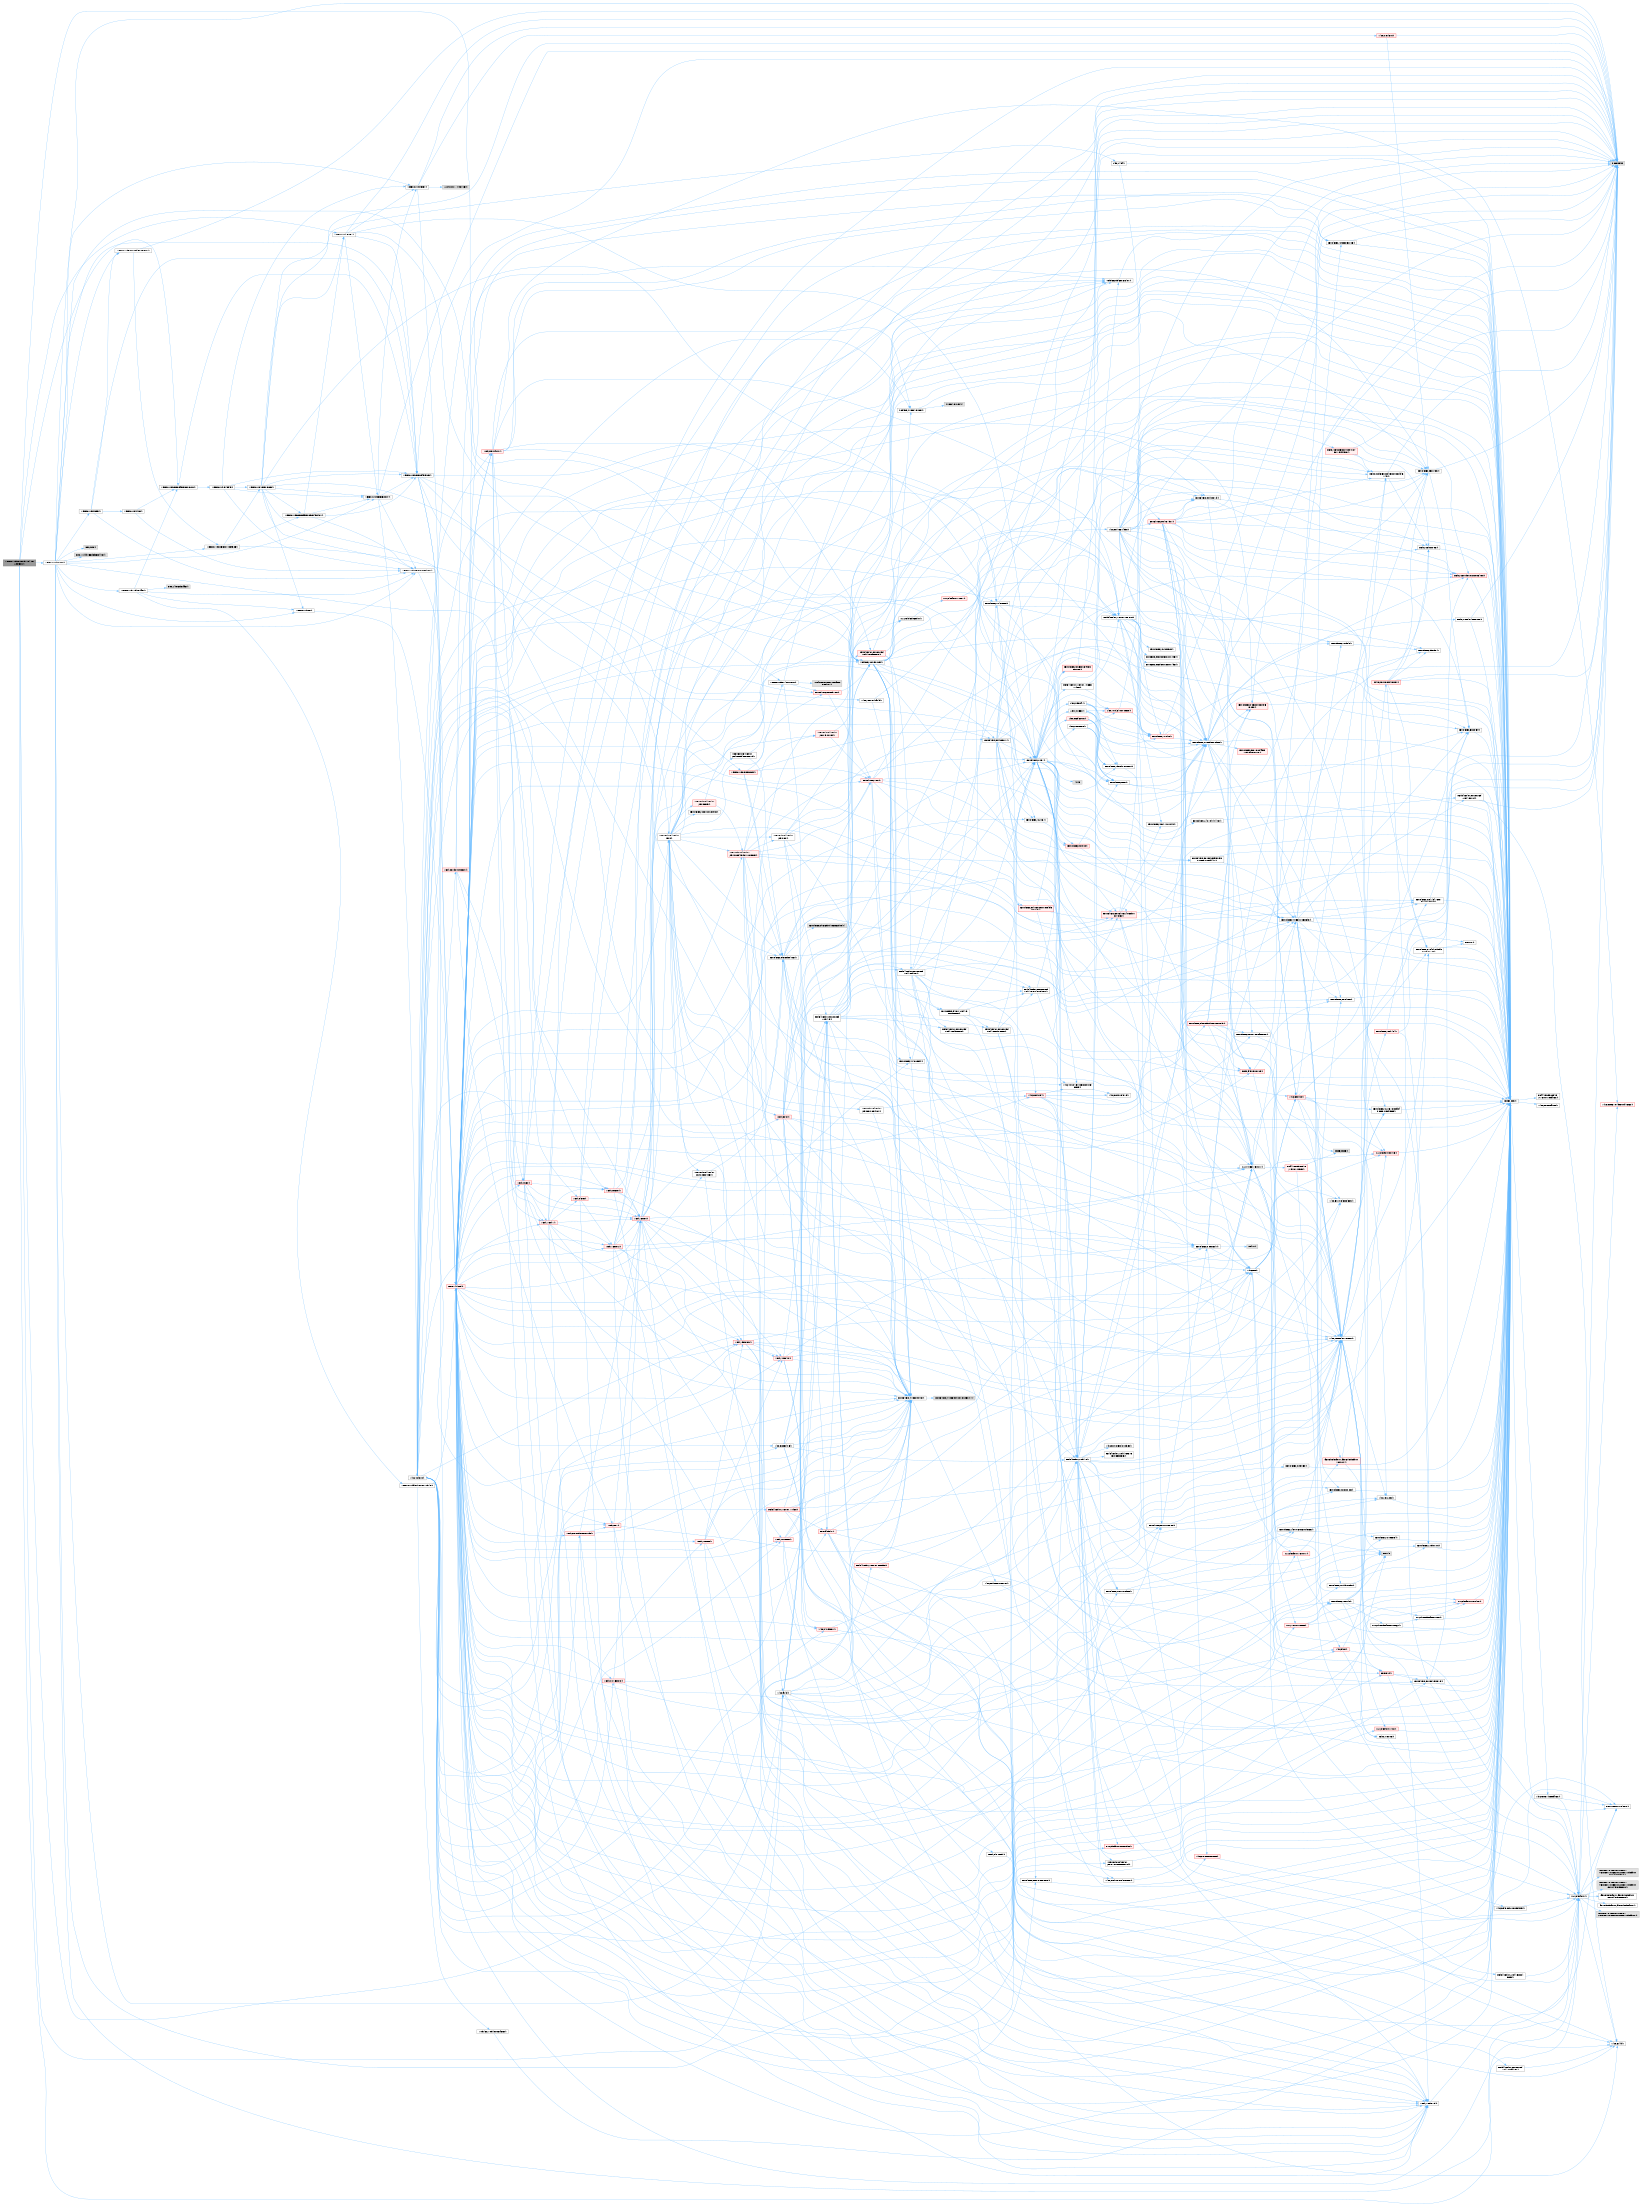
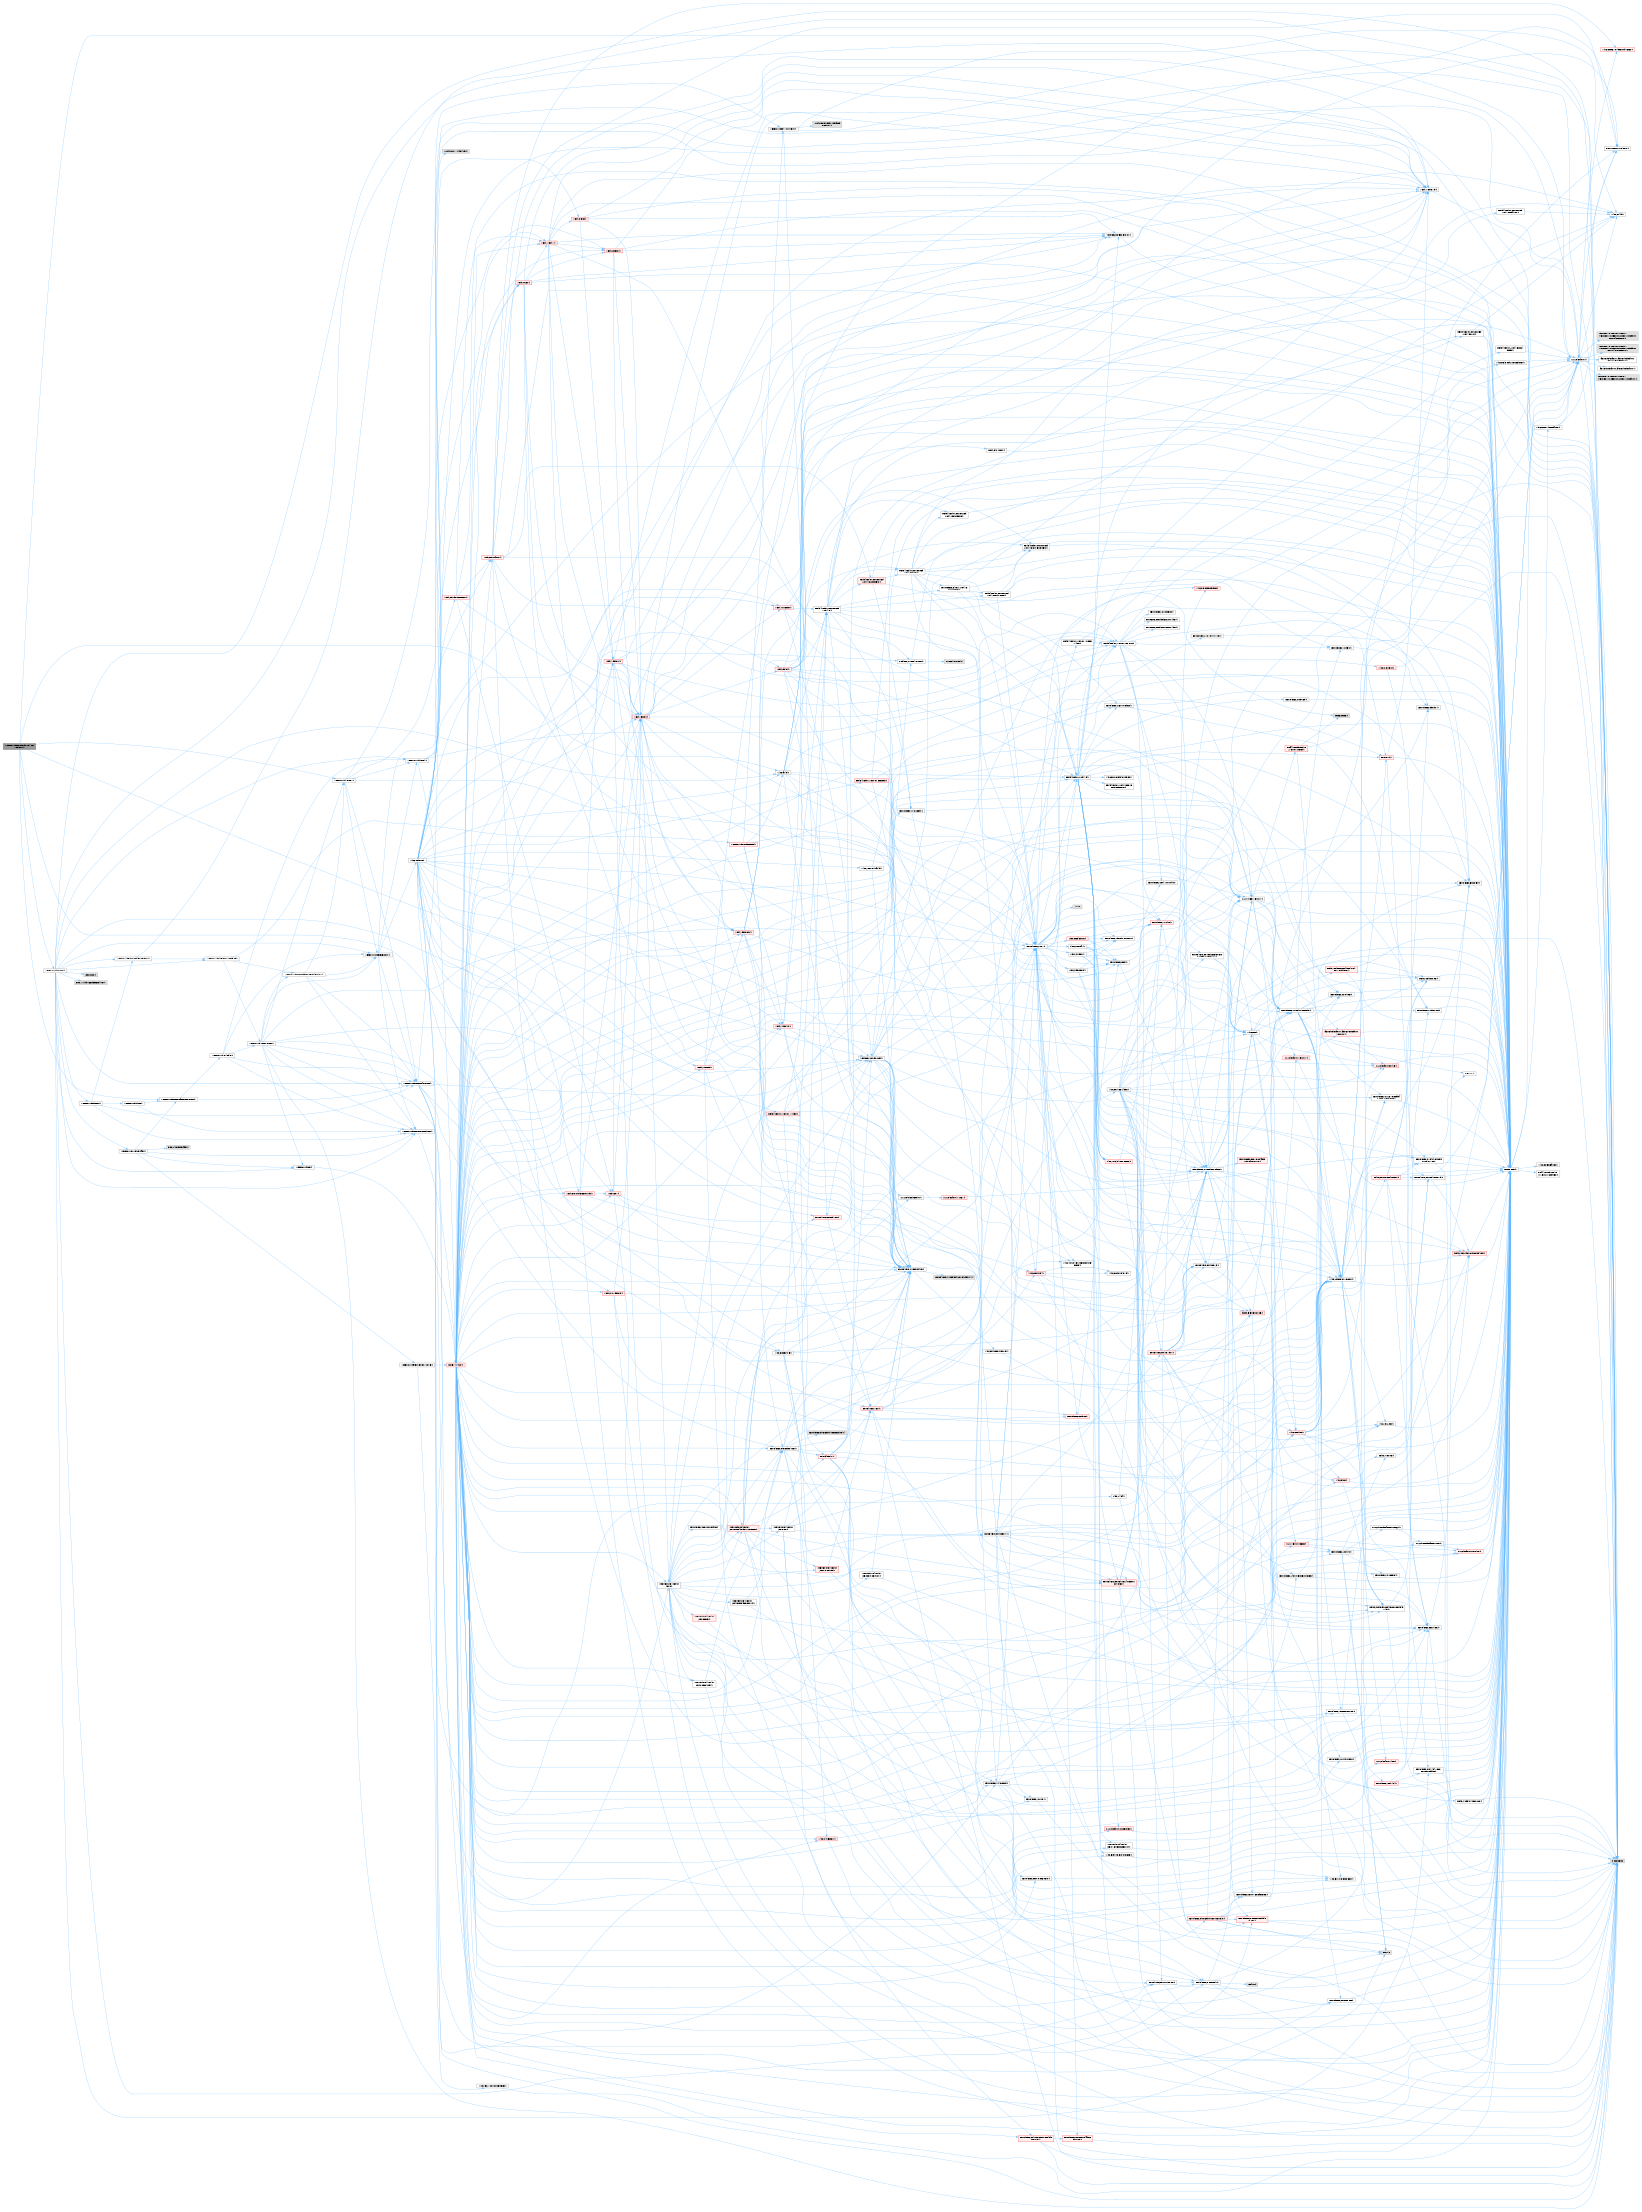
edge "Templates/PointerIsConvertible FromTo.h" -> "Templates/IsTriviallyCopy Constructible.h": now "Templates/PointerIsConvertible FromTo.h" -> "type_traits"
